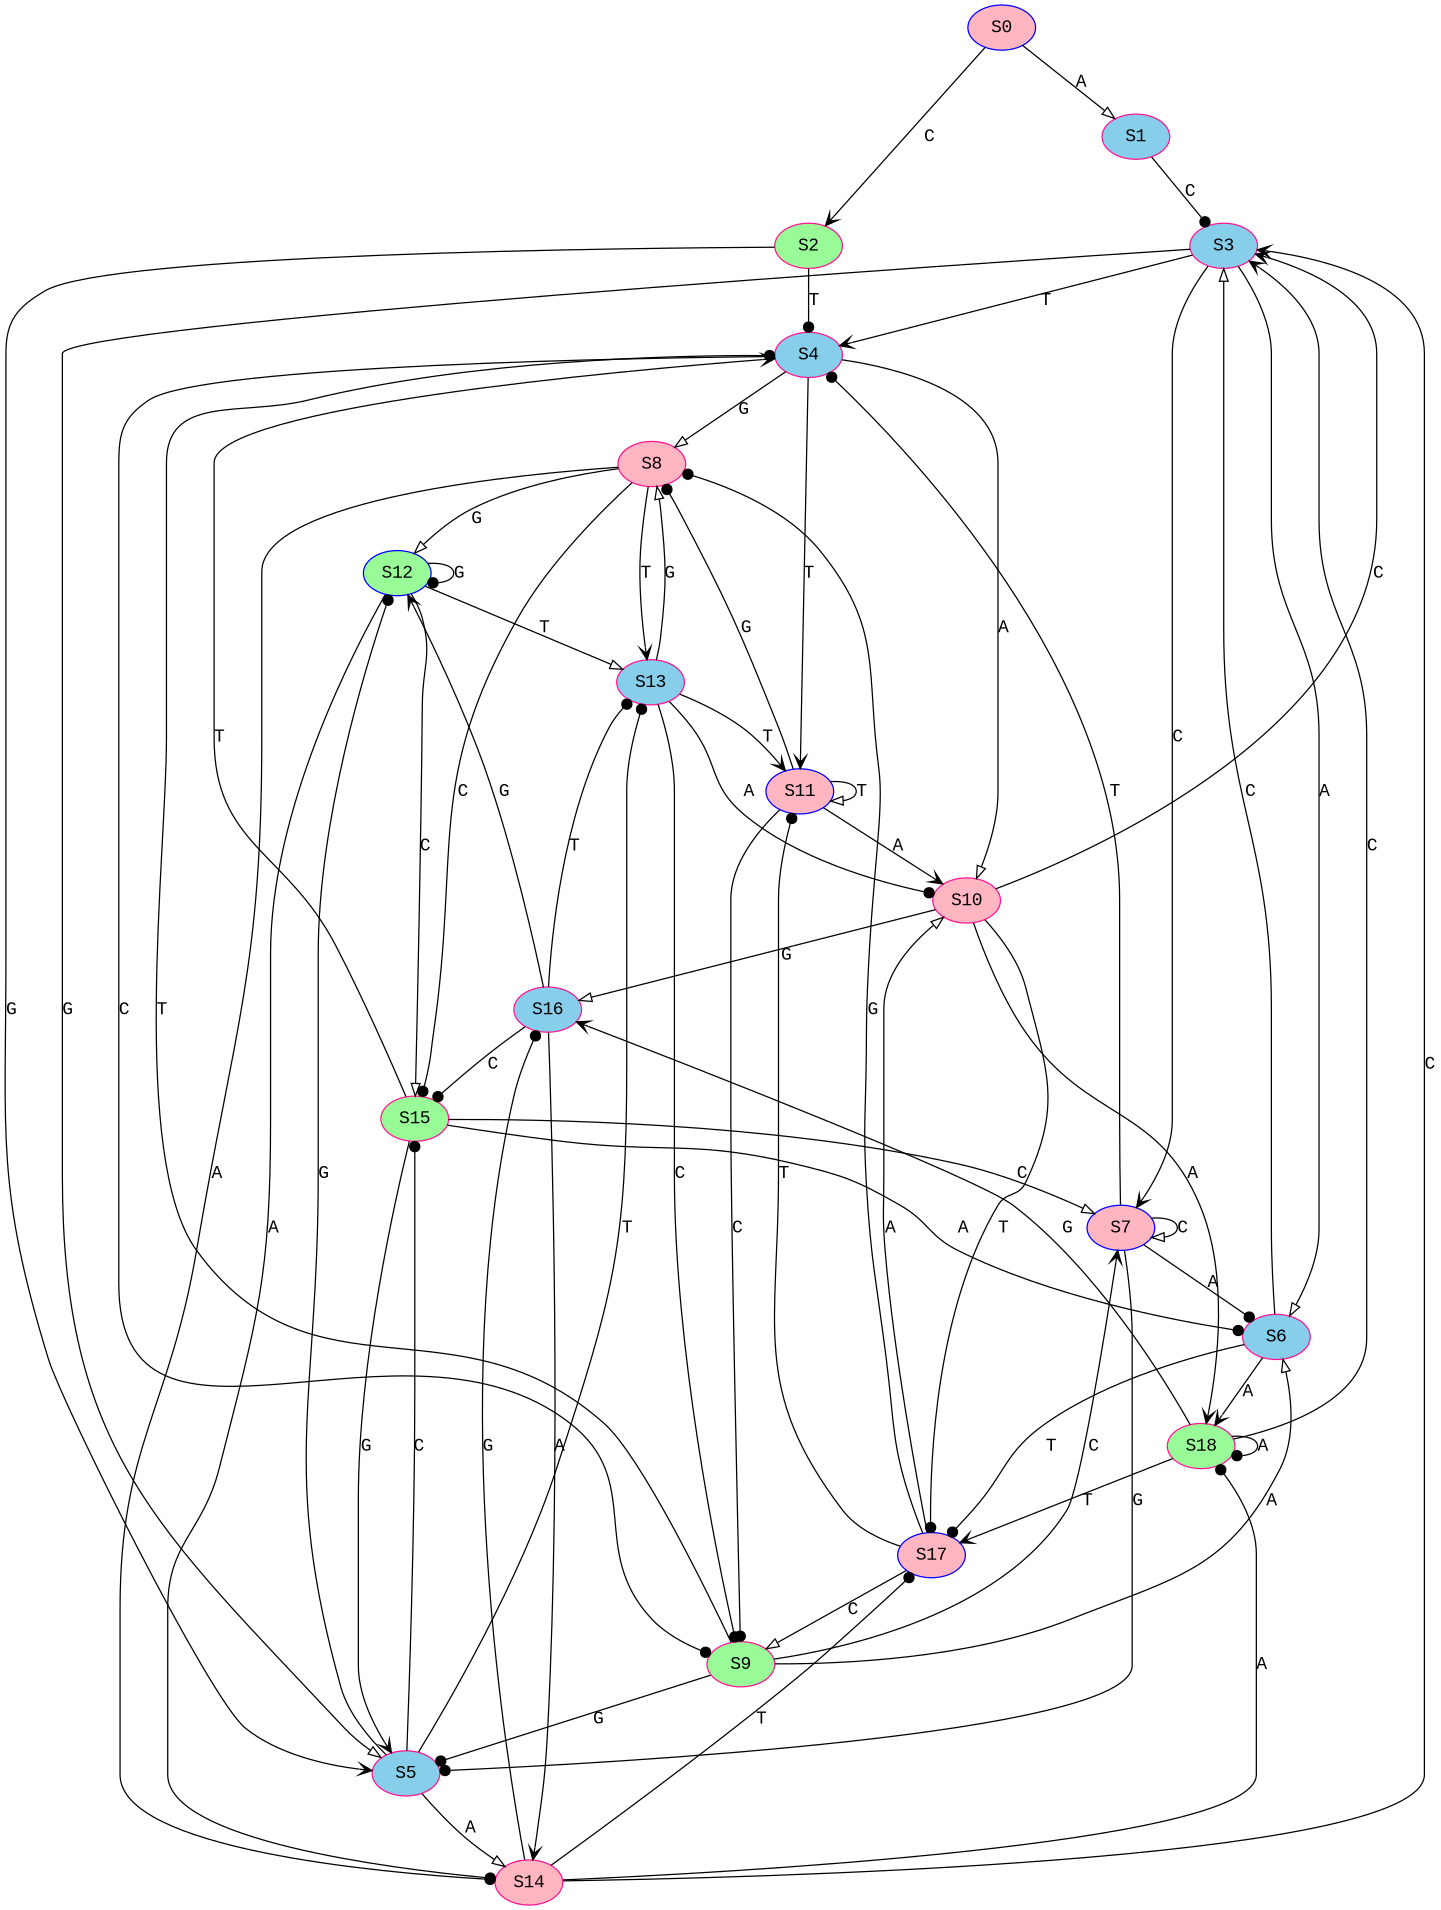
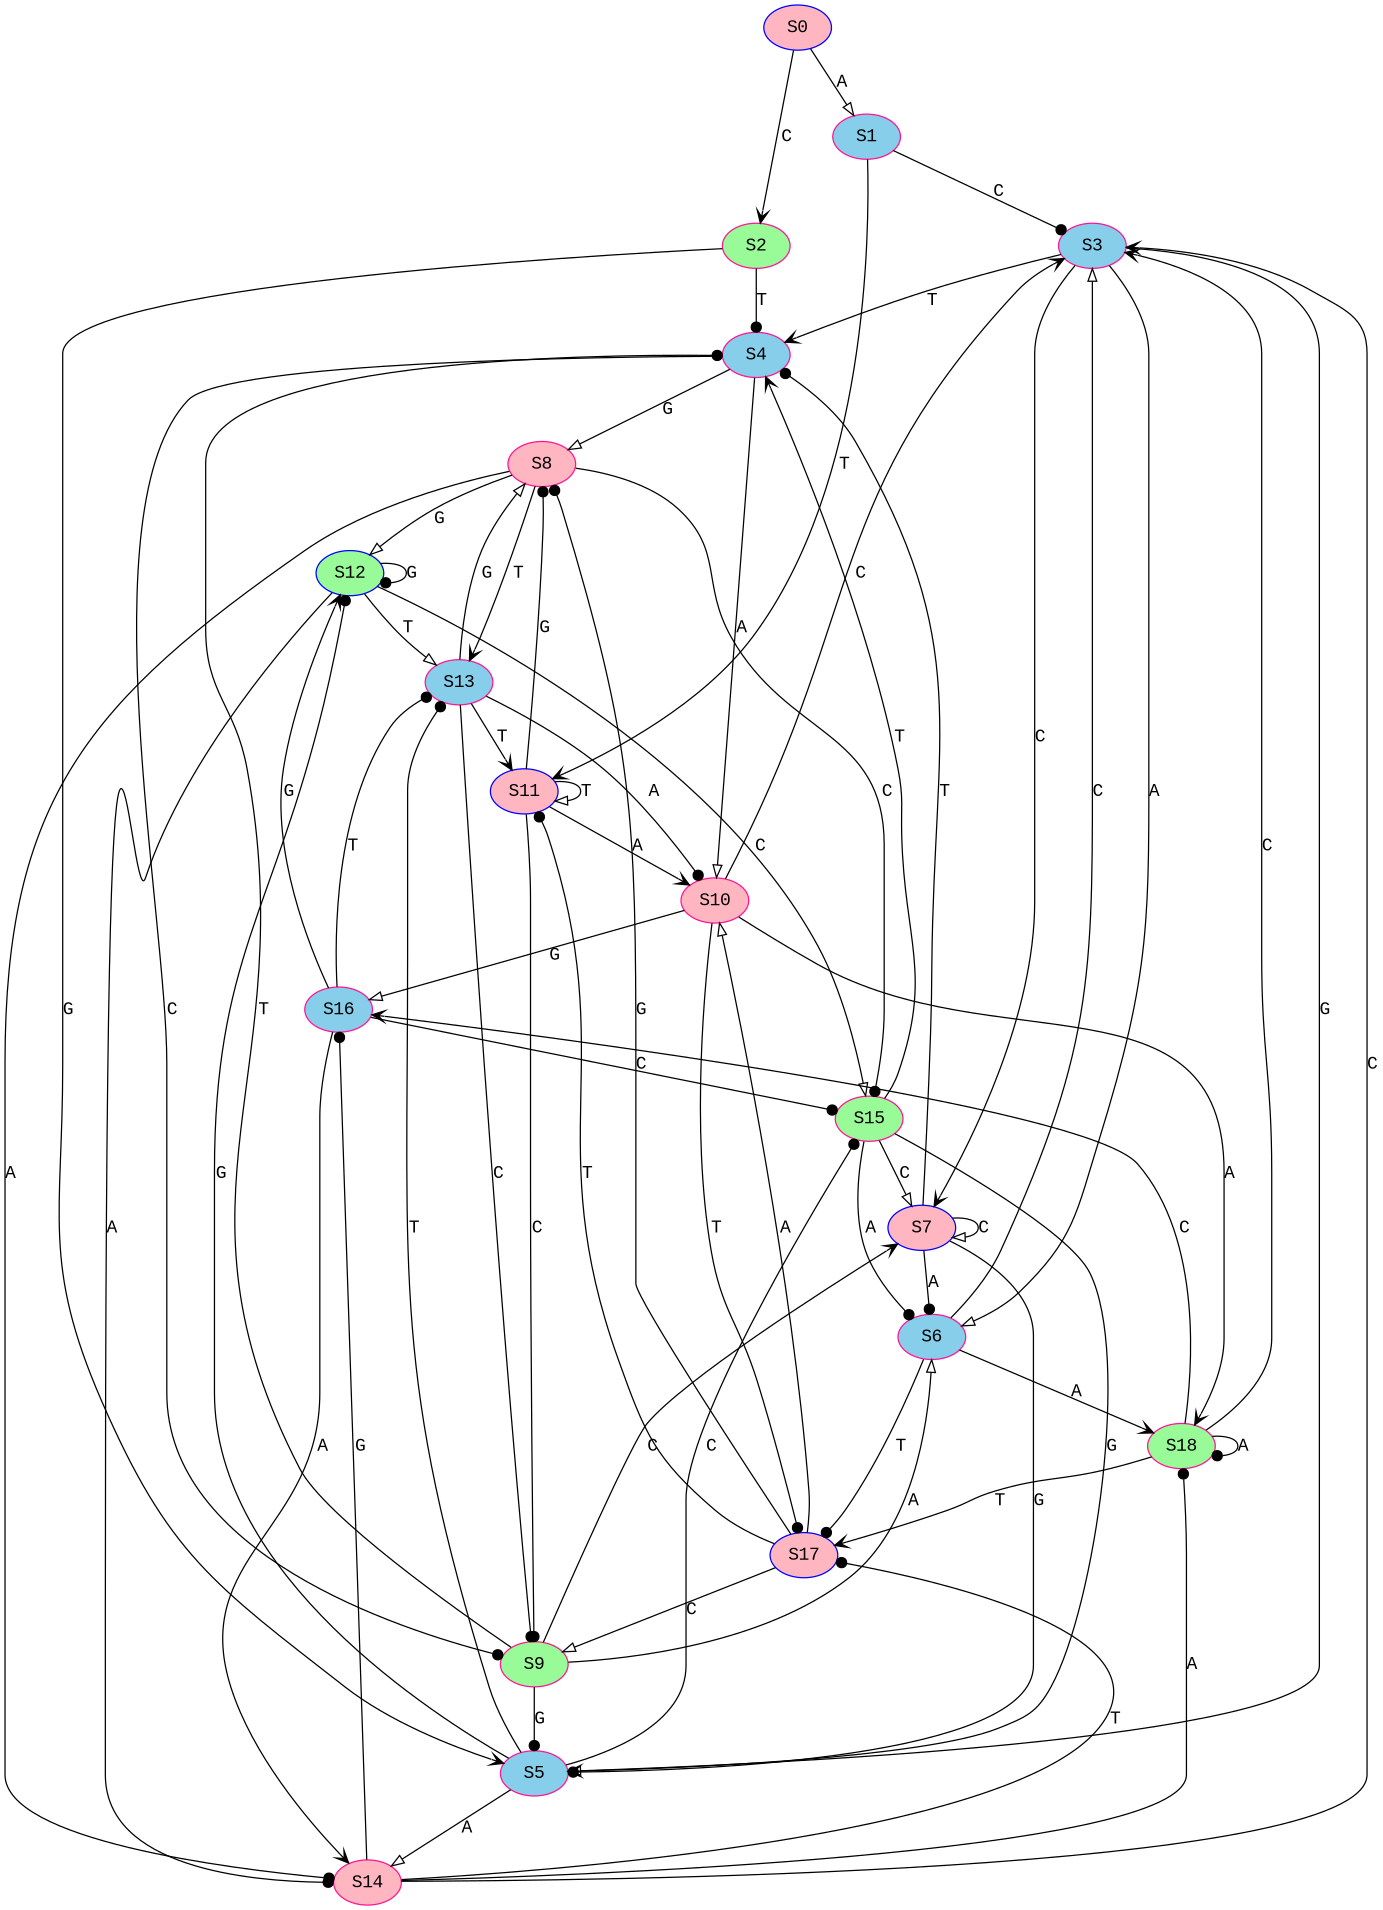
edge "S4" -> "S11": now "S1" -> "S11"
edge "S18" -> "S16": label "G" -> "C"
